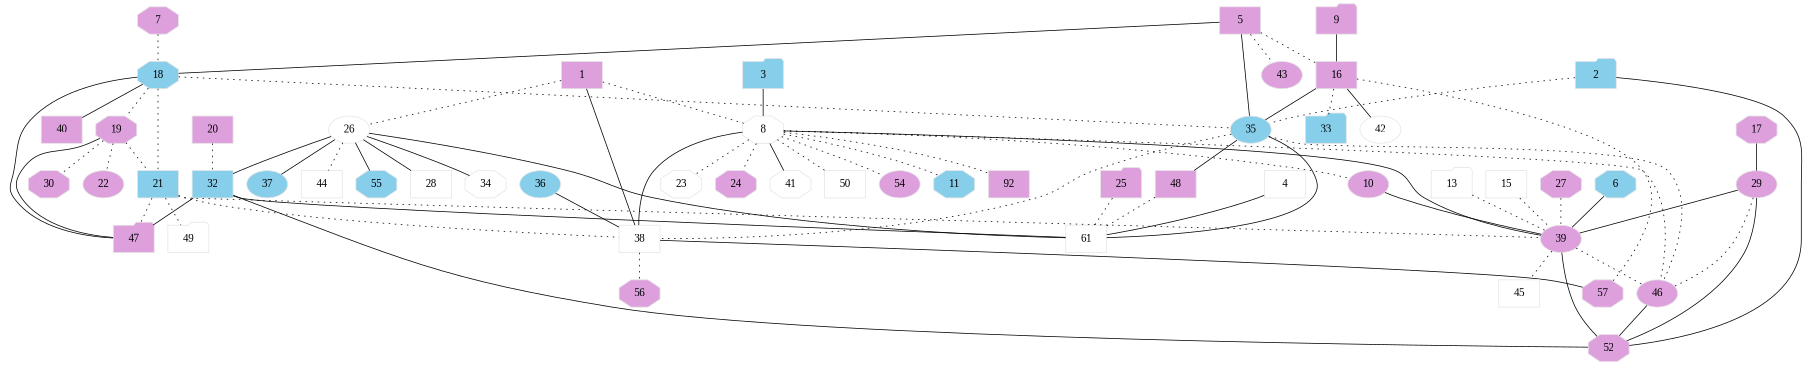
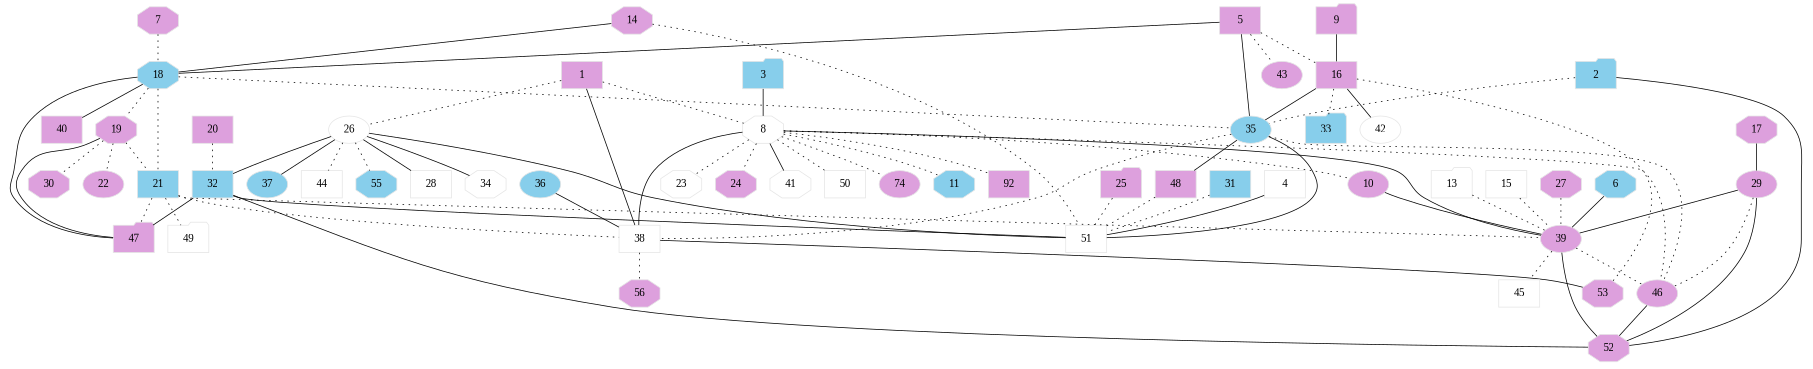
node "14": added
edge "26" -- "55": style solid -> dotted
node "54": label "54" -> "74"
node "31": added
node "61": label "61" -> "51"
node "57": label "57" -> "53"
